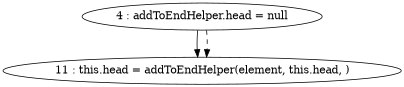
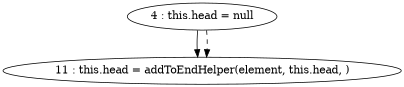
node "4 : addToEndHelper.head = null": label "4 : addToEndHelper.head = null" -> "4 : this.head = null"
